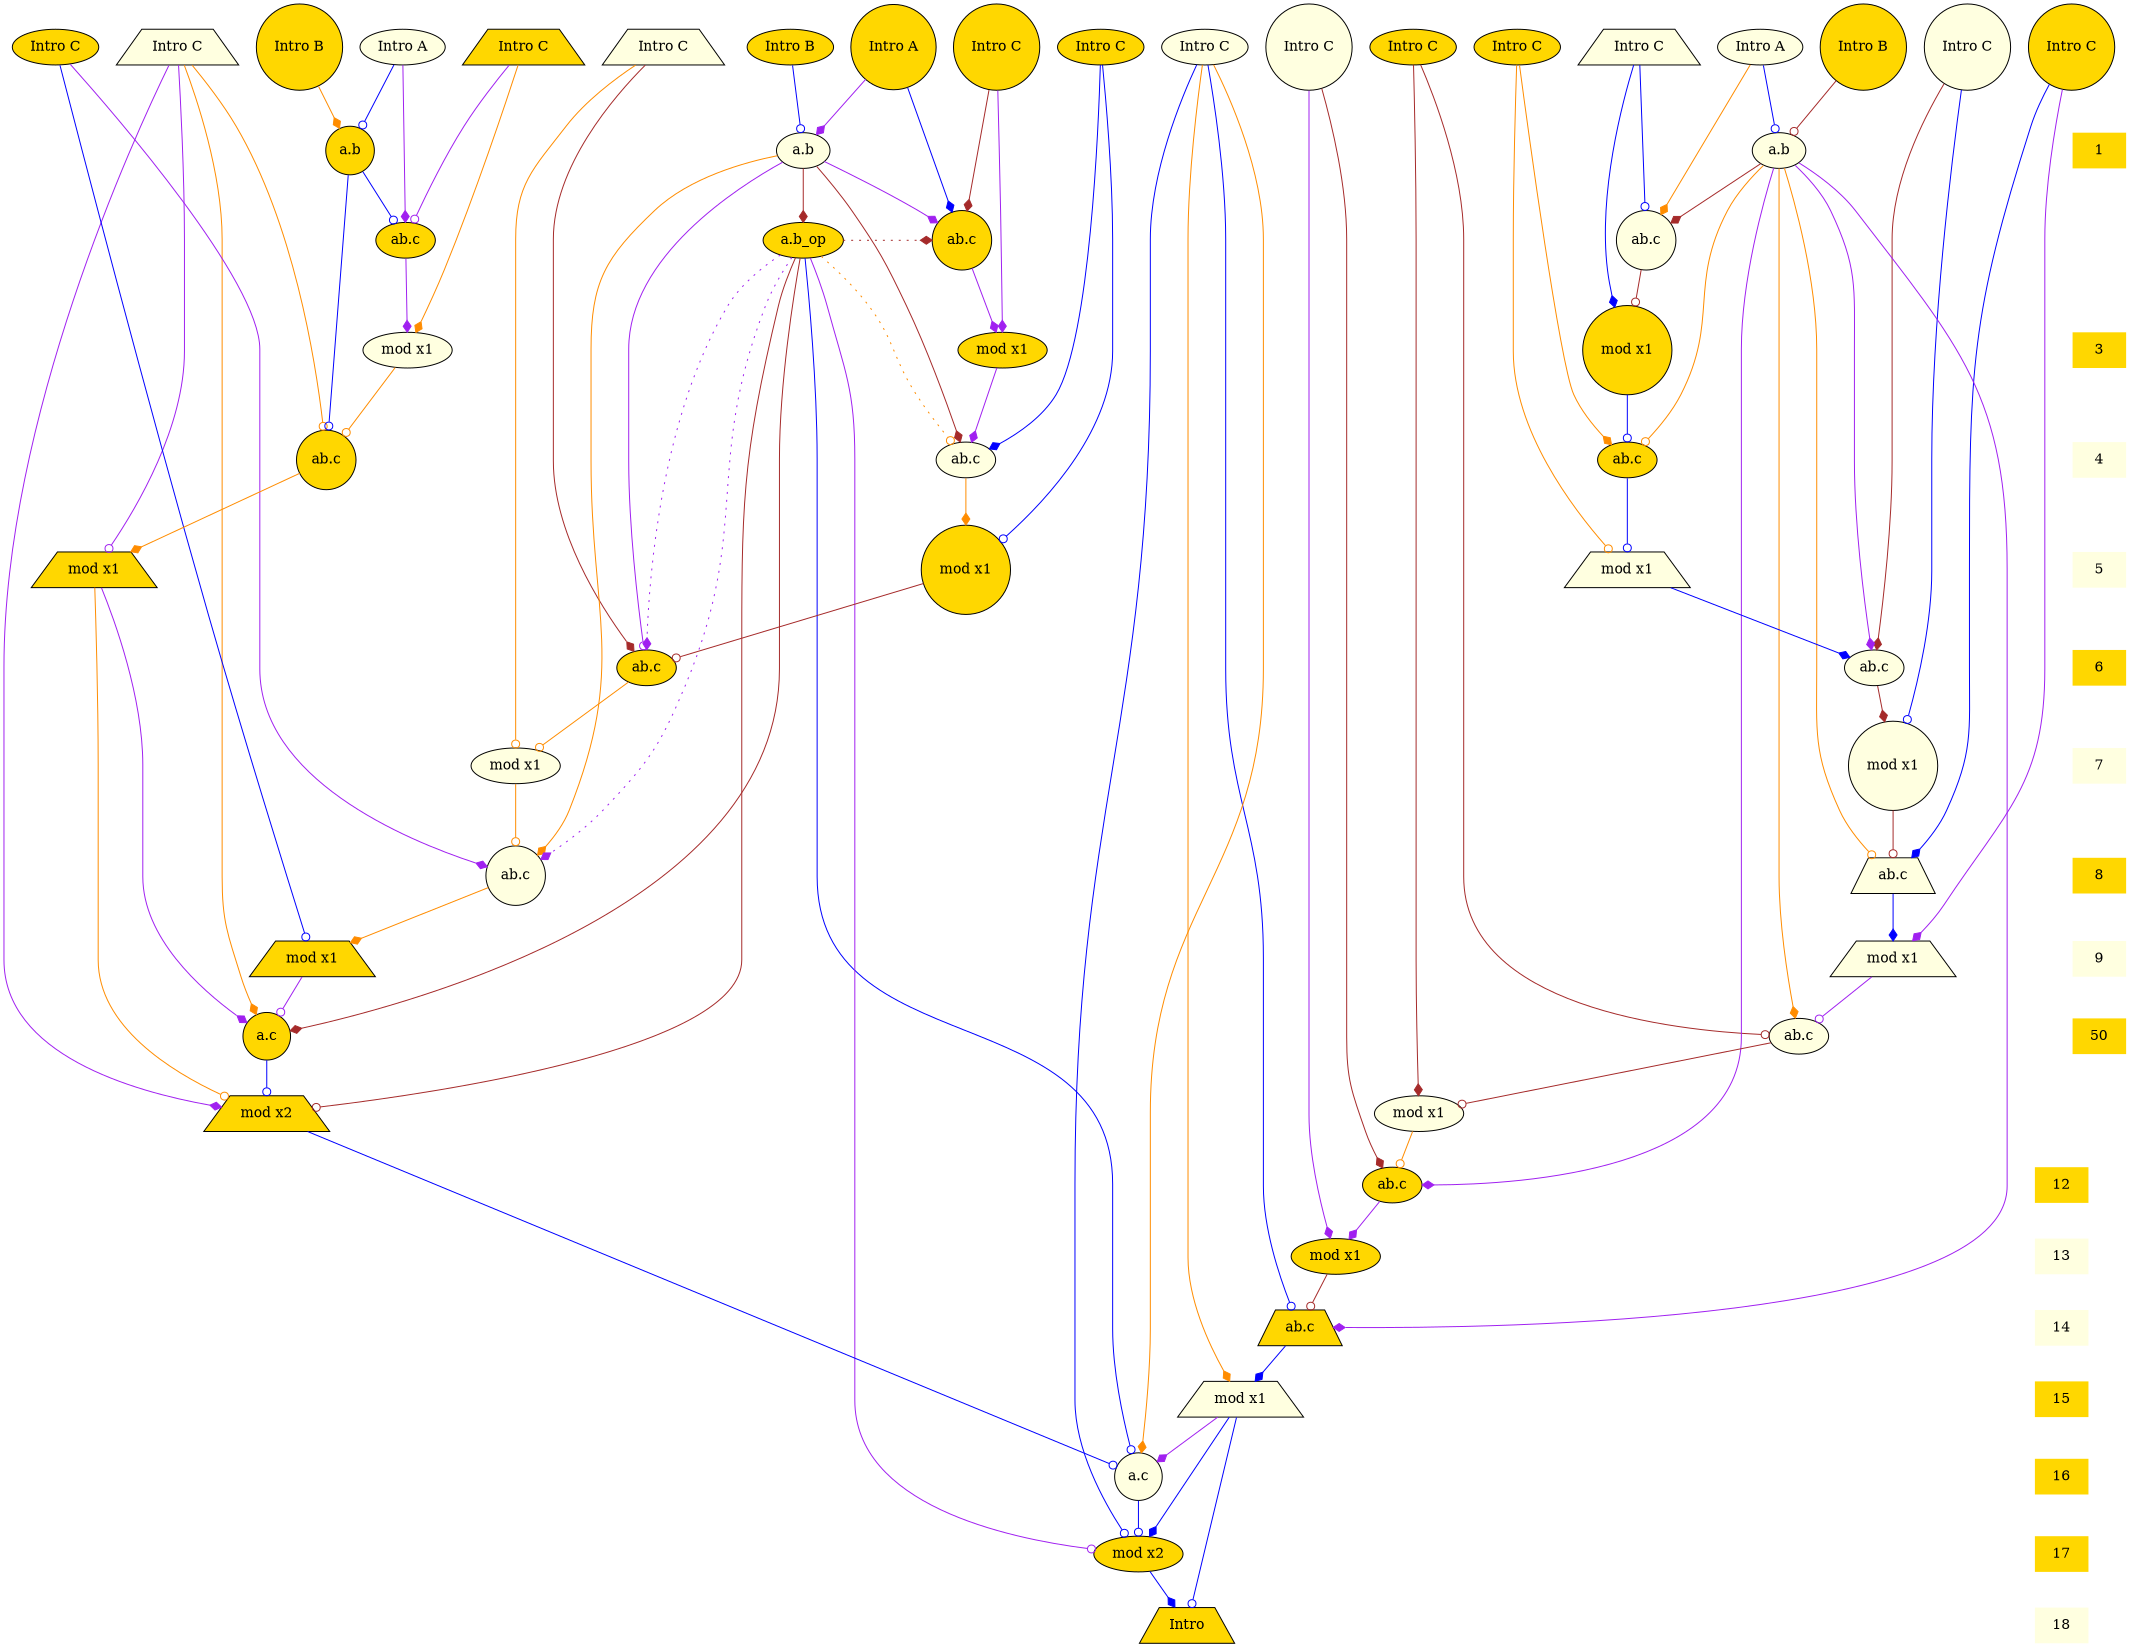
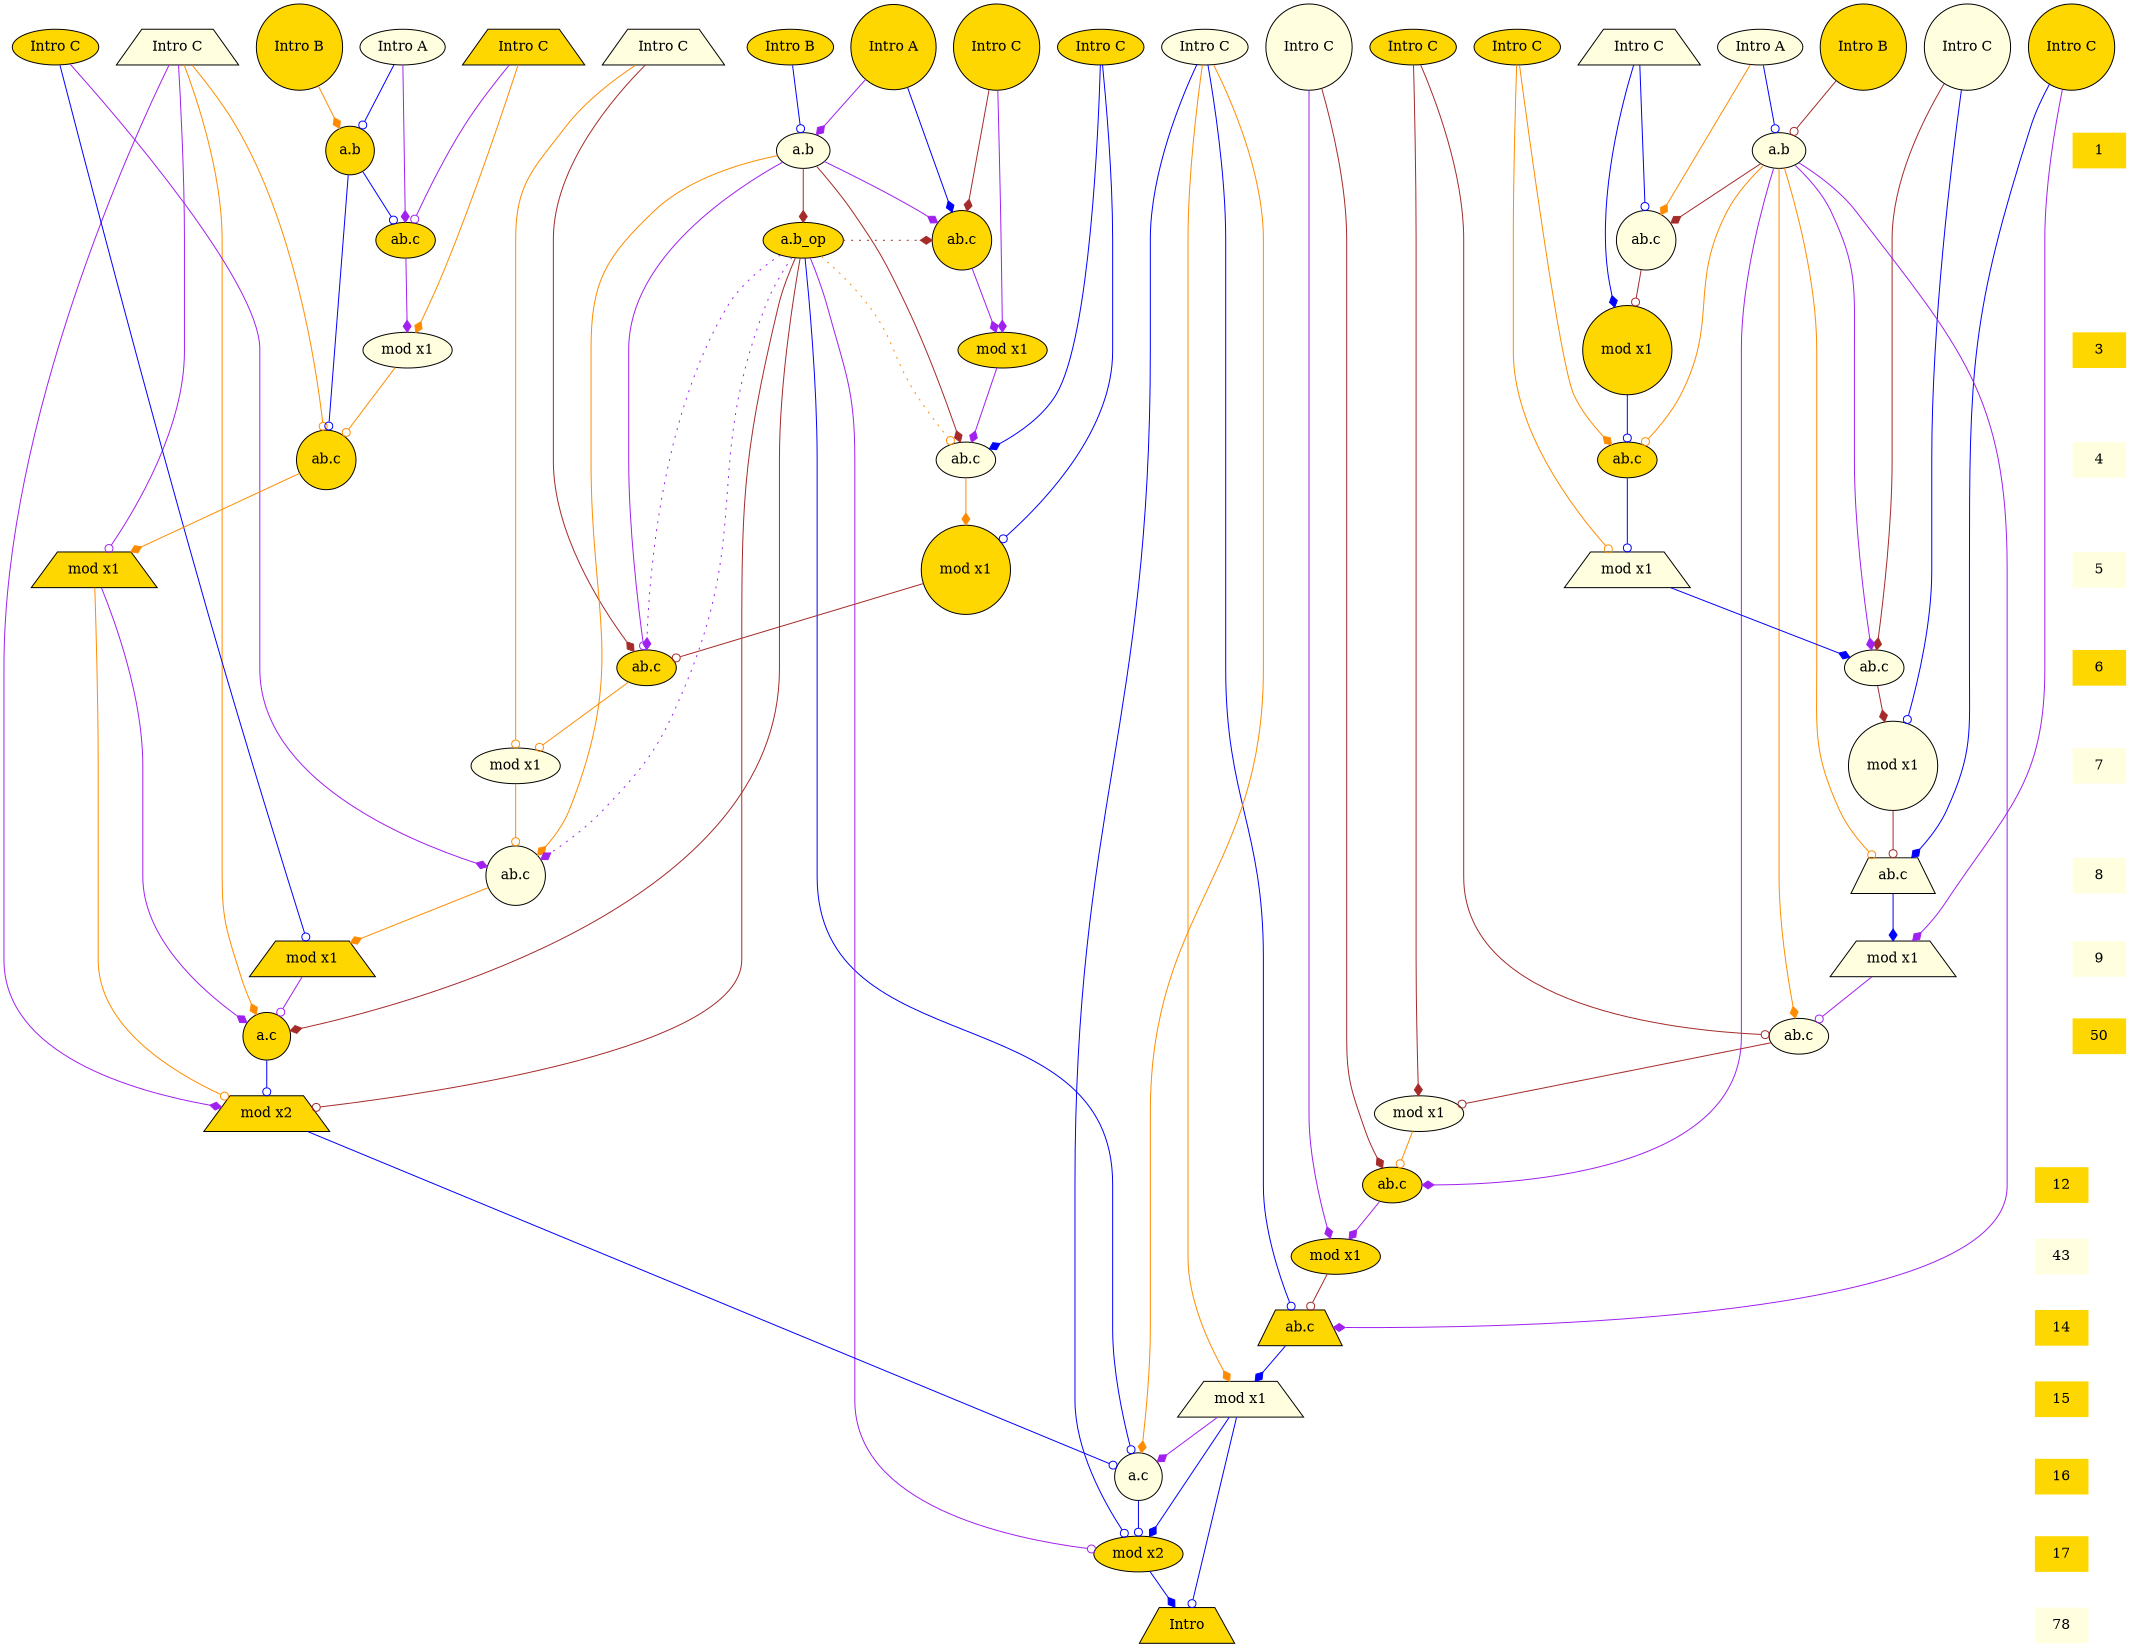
node "8": fillcolor gold -> lightyellow
node "13": label "13" -> "43"
node "14": fillcolor lightyellow -> gold
node "18": label "18" -> "78"
